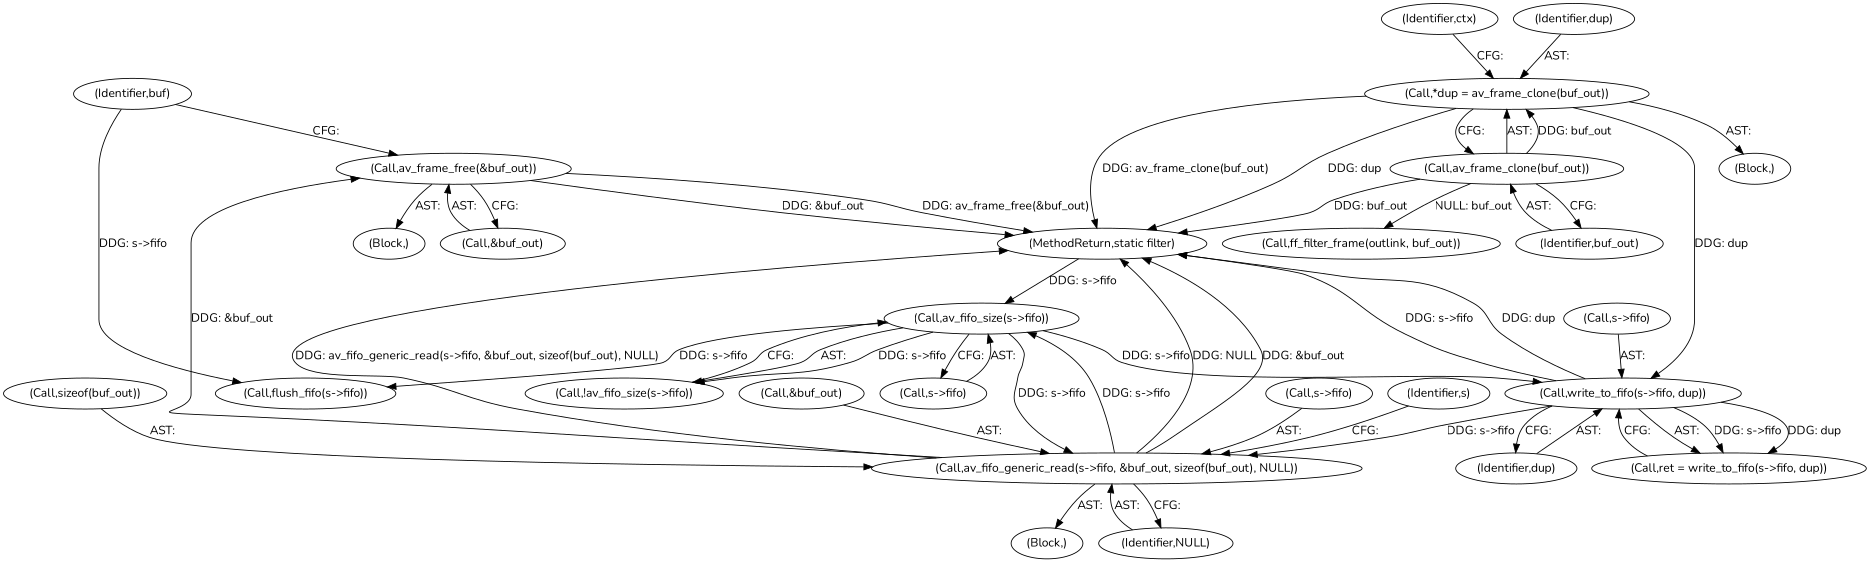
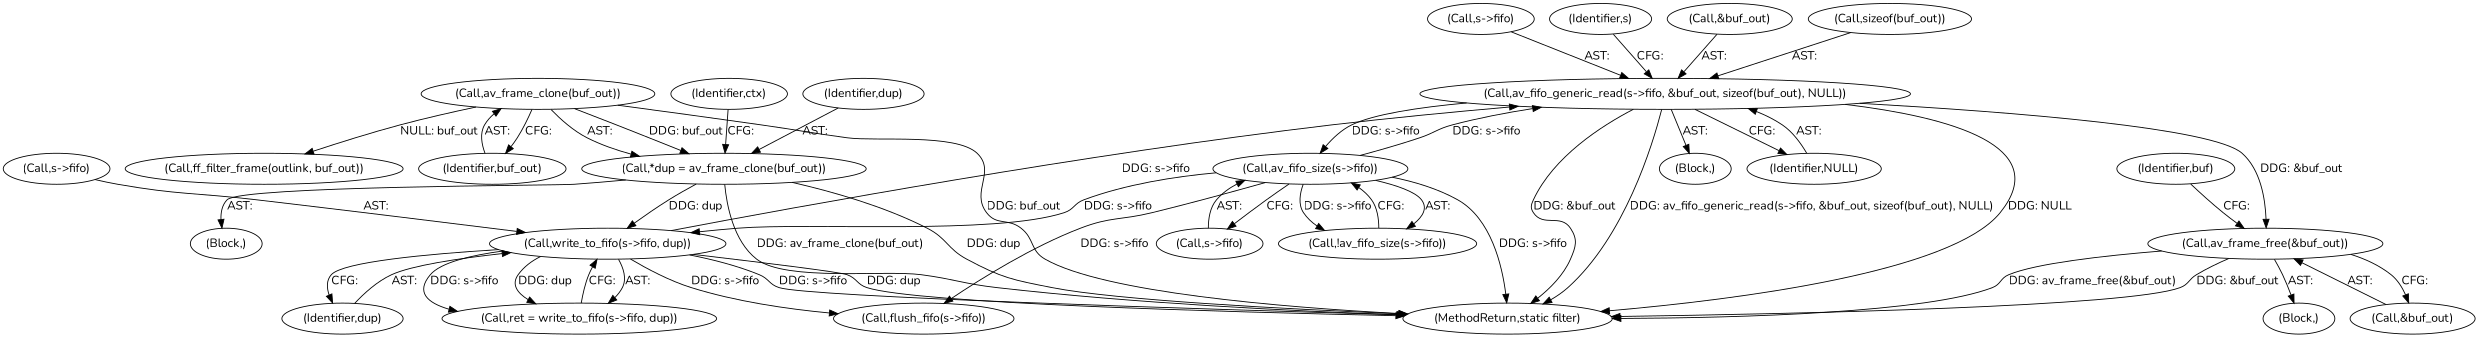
edge "(Call,*dup = av_frame_clone(buf_out))" -> "(Call,av_frame_clone(buf_out))": removed, label "CFG:"
edge "(MethodReturn,static filter)" -> "(Call,av_fifo_size(s->fifo))": reversed
edge "(Identifier,buf)" -> "(Call,flush_fifo(s->fifo))": now "(Call,write_to_fifo(s->fifo, dup))" -> "(Call,flush_fifo(s->fifo))"
